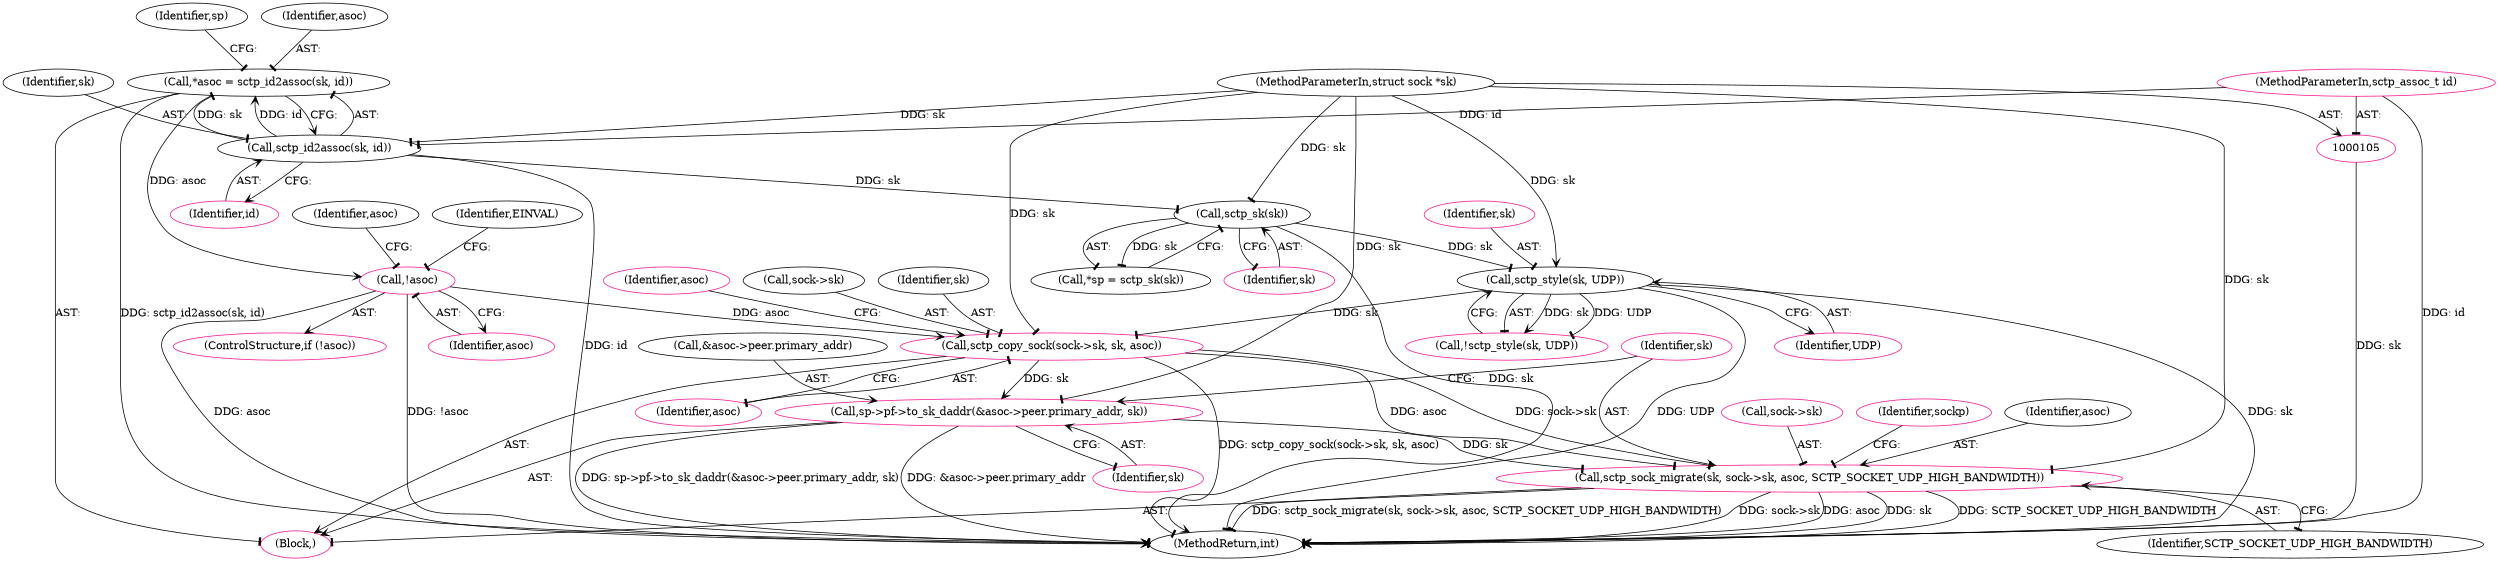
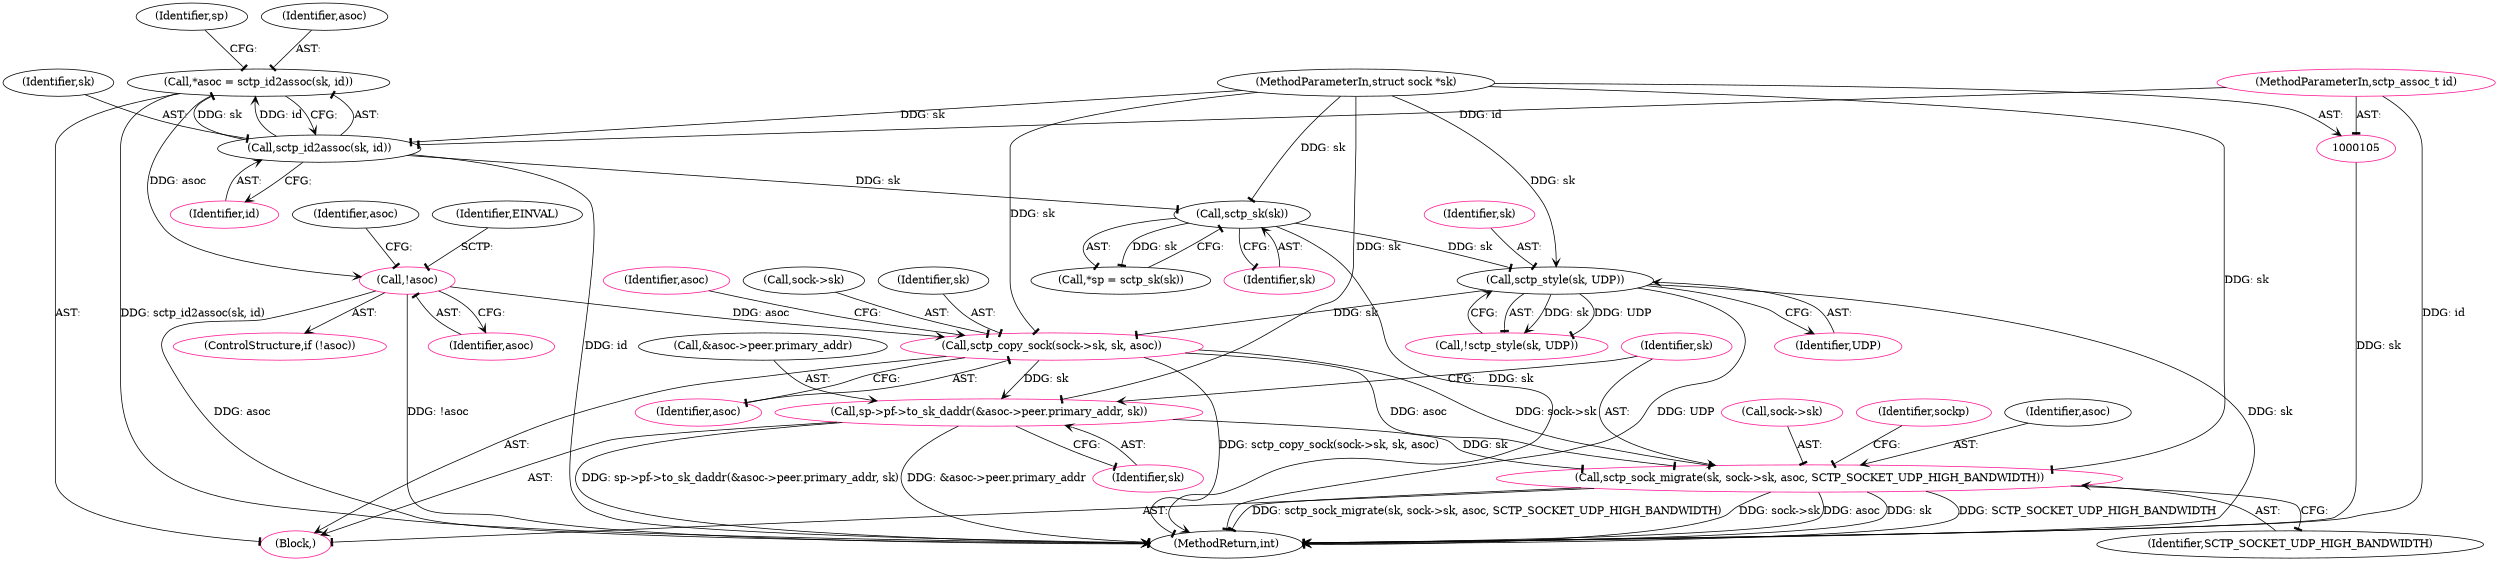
edge "(Identifier,EINVAL)" -> "(Call,!asoc)": label "CFG: " -> "SCTP: "
